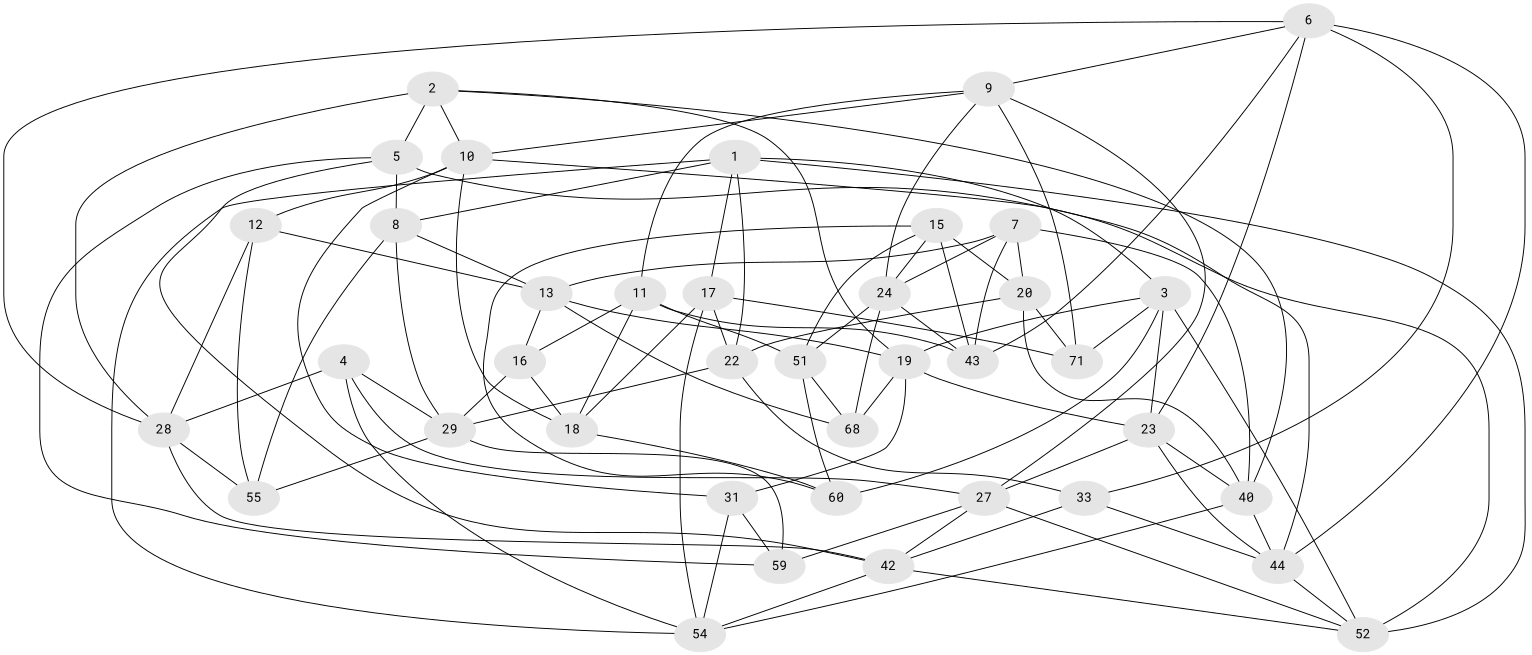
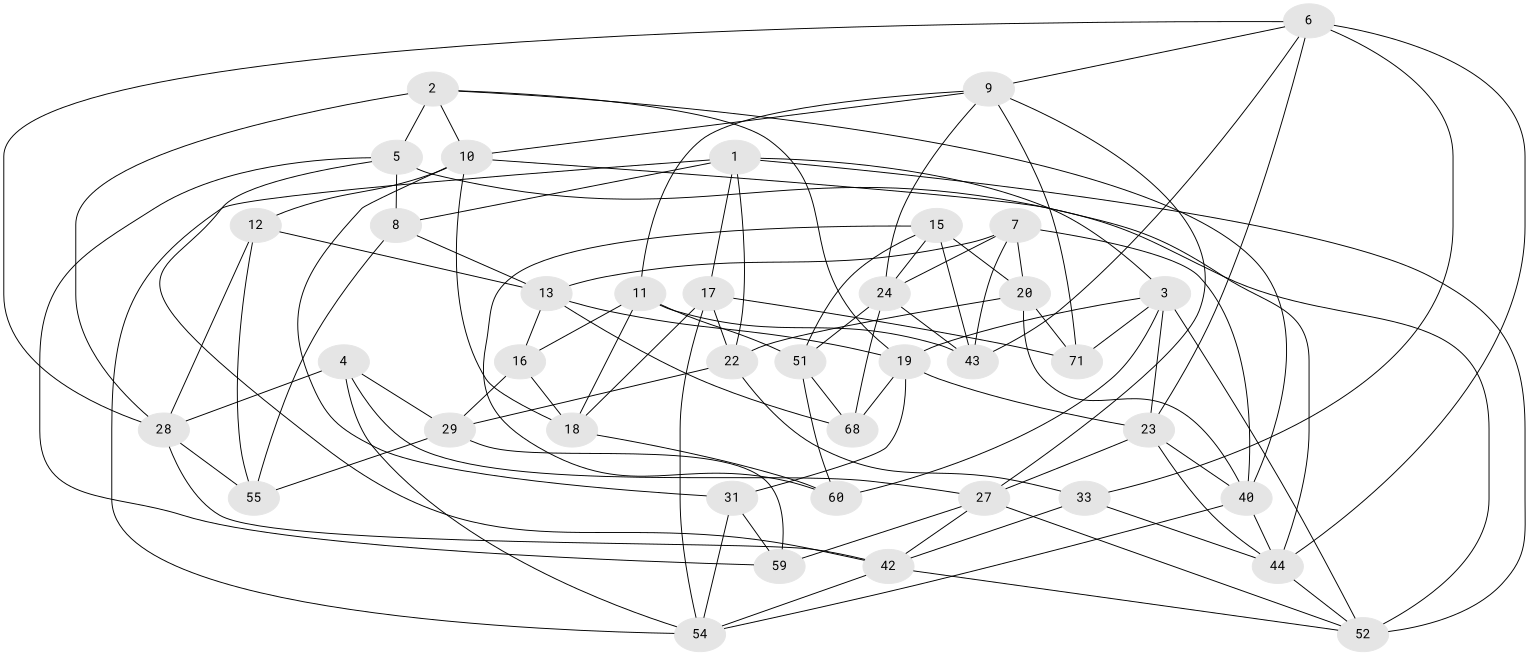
edge "8" -- "29": removed
